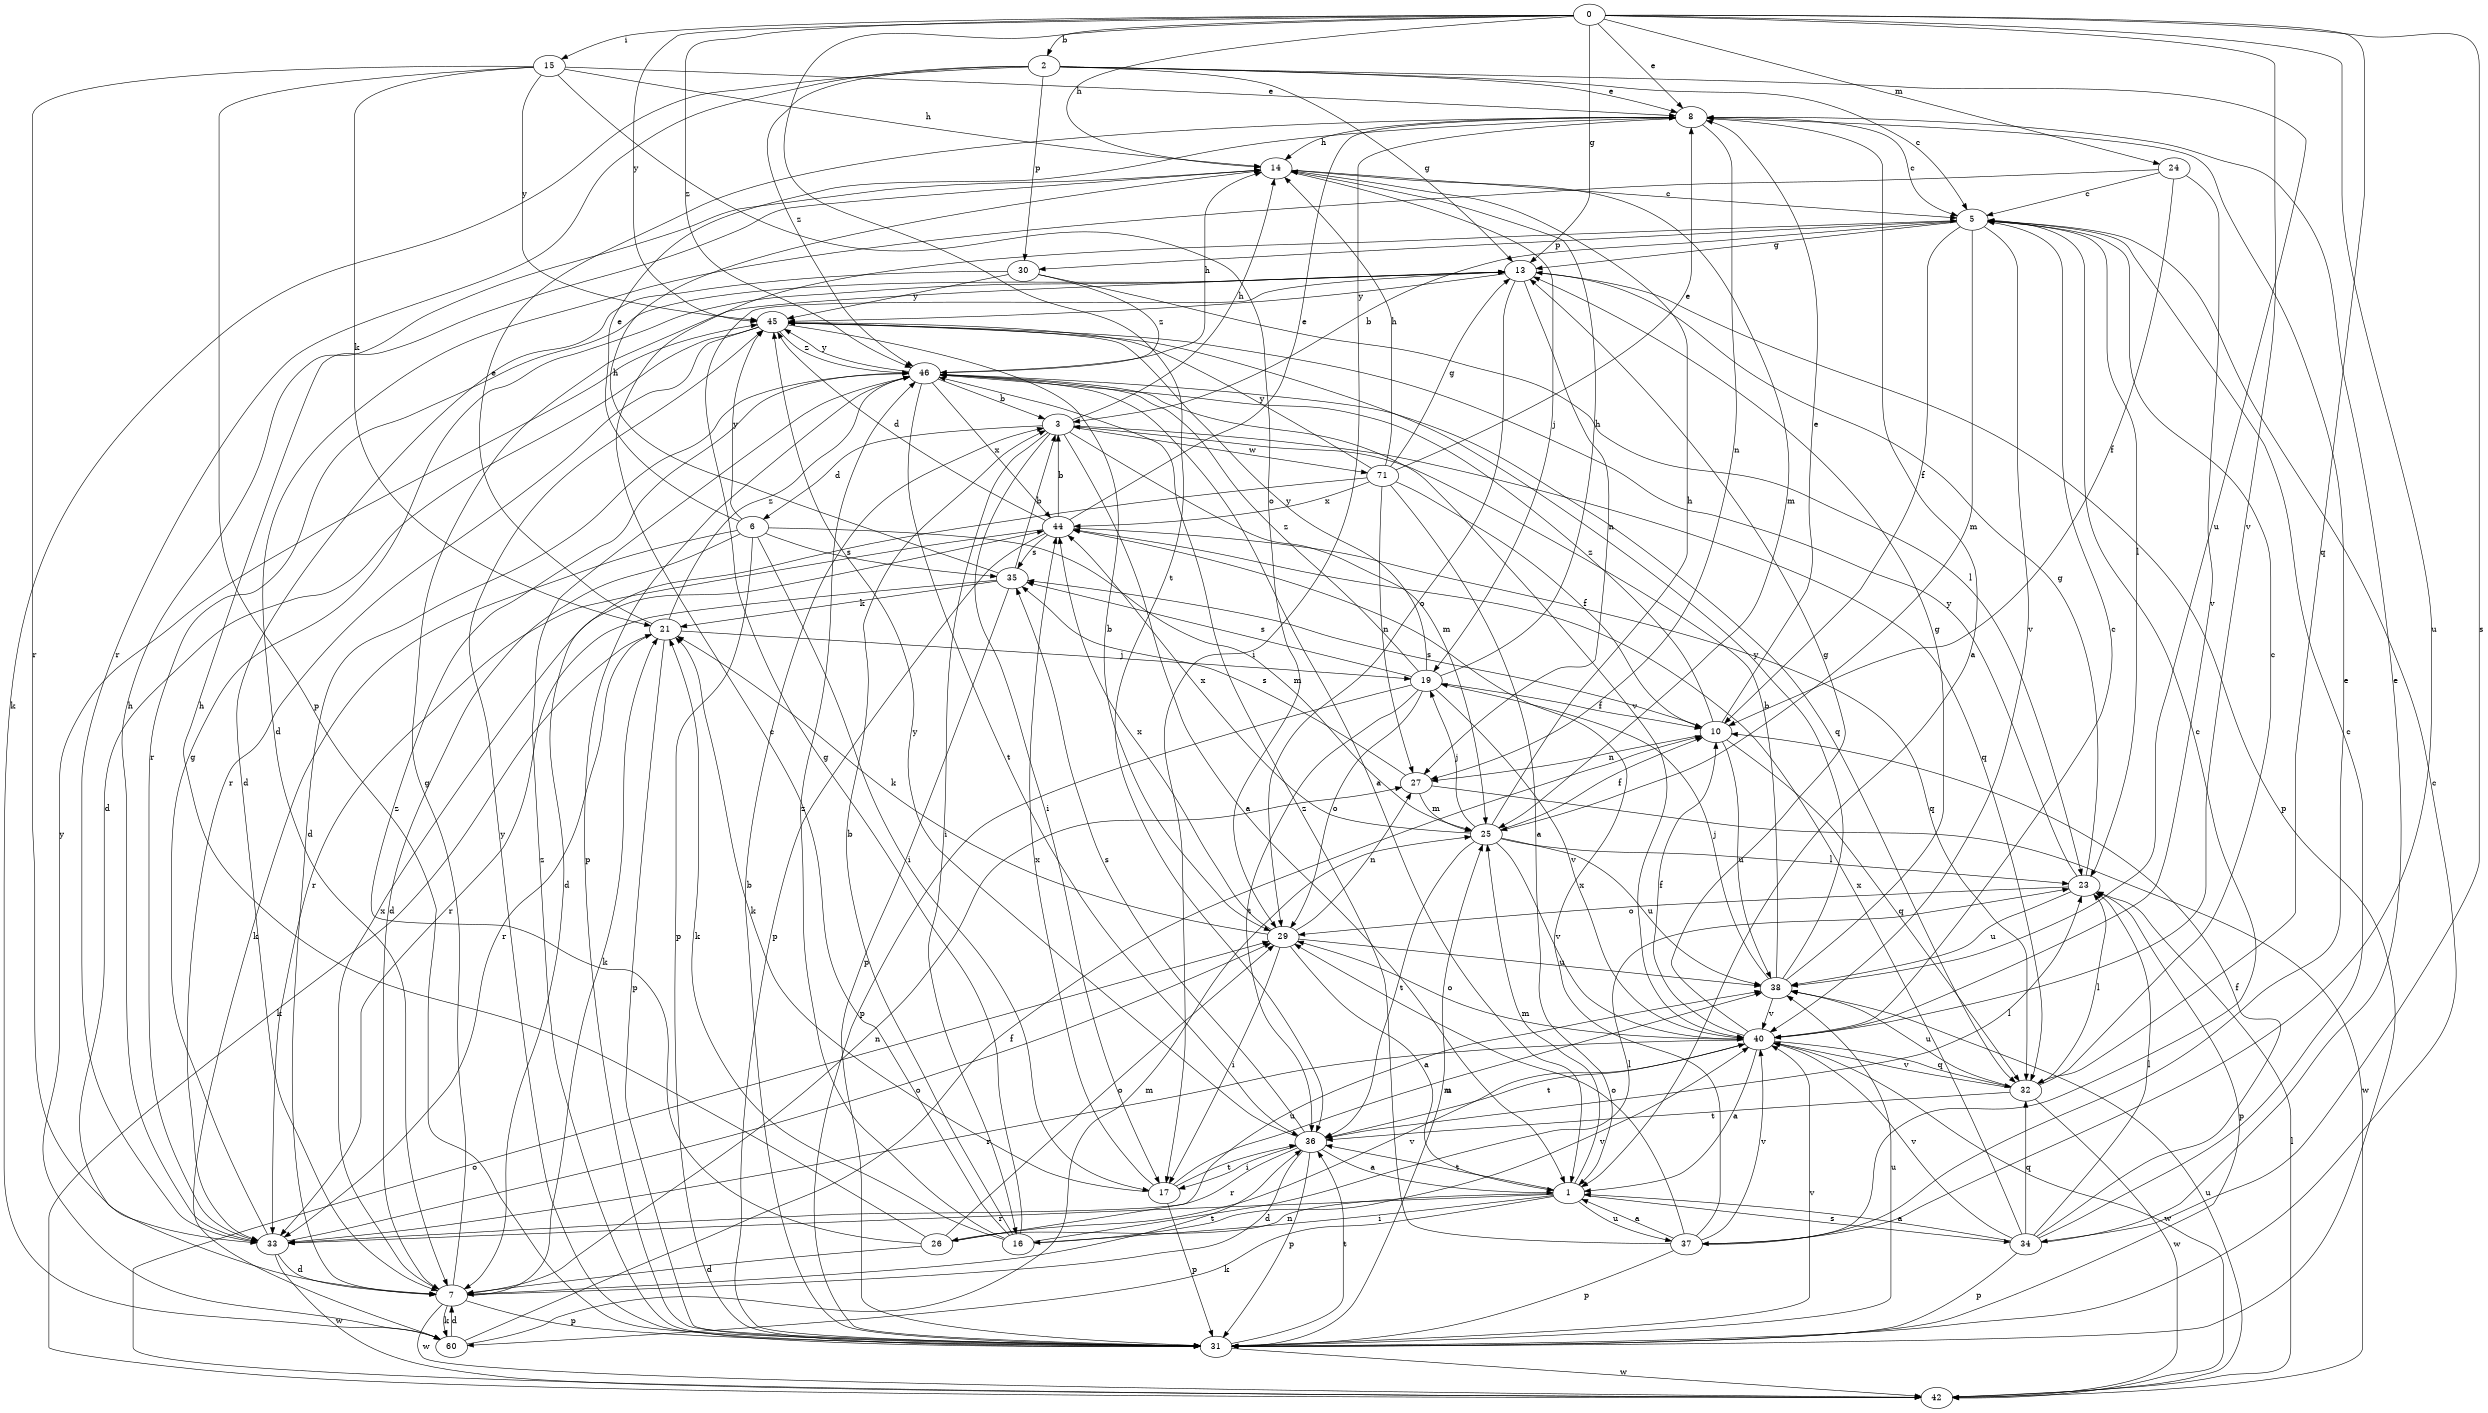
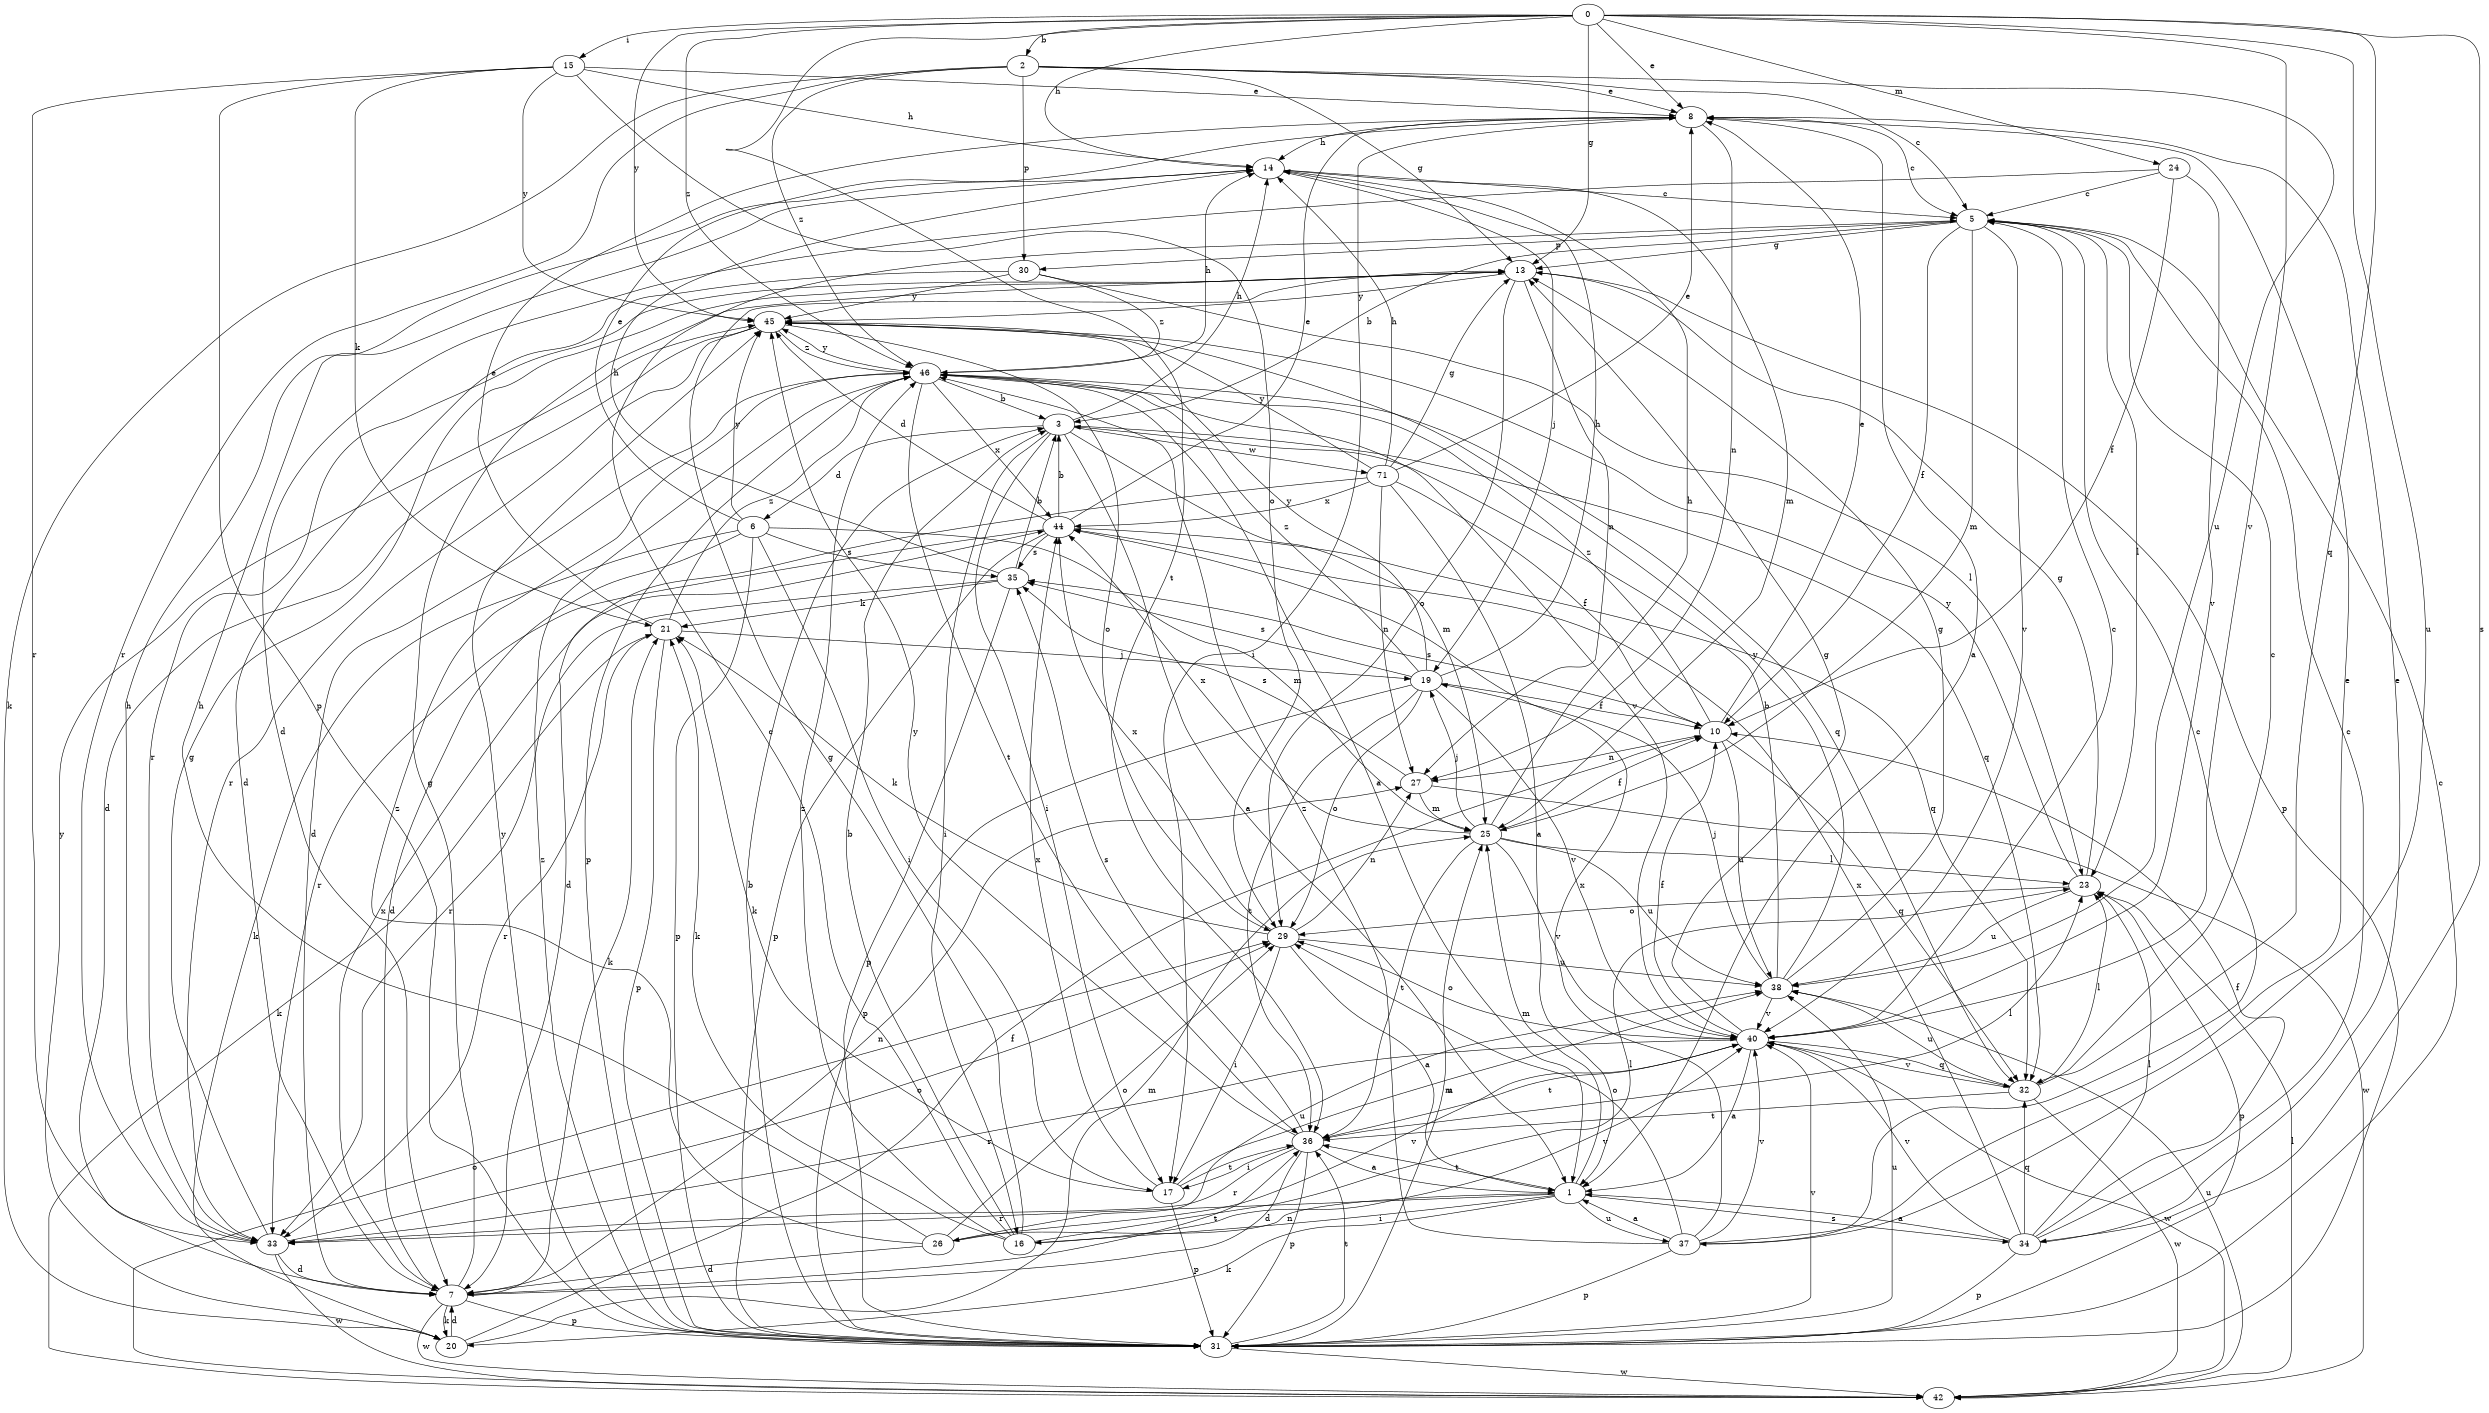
edge "45" -> "29": label "b" -> "o"
node "60": label "60" -> "20"
